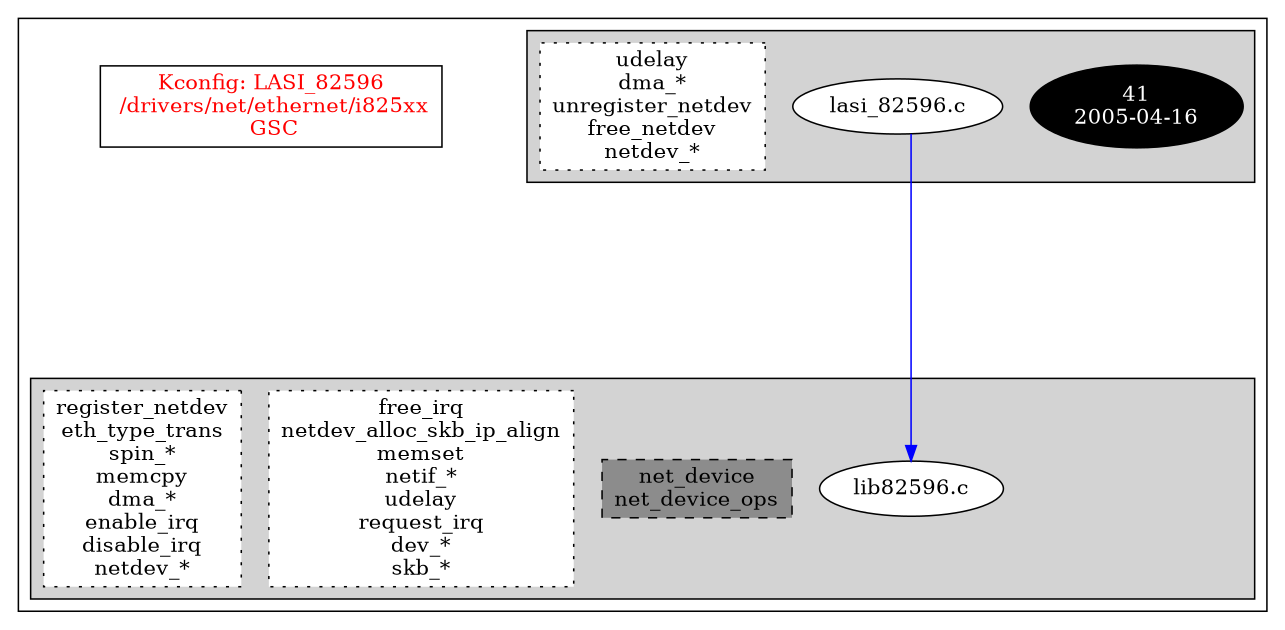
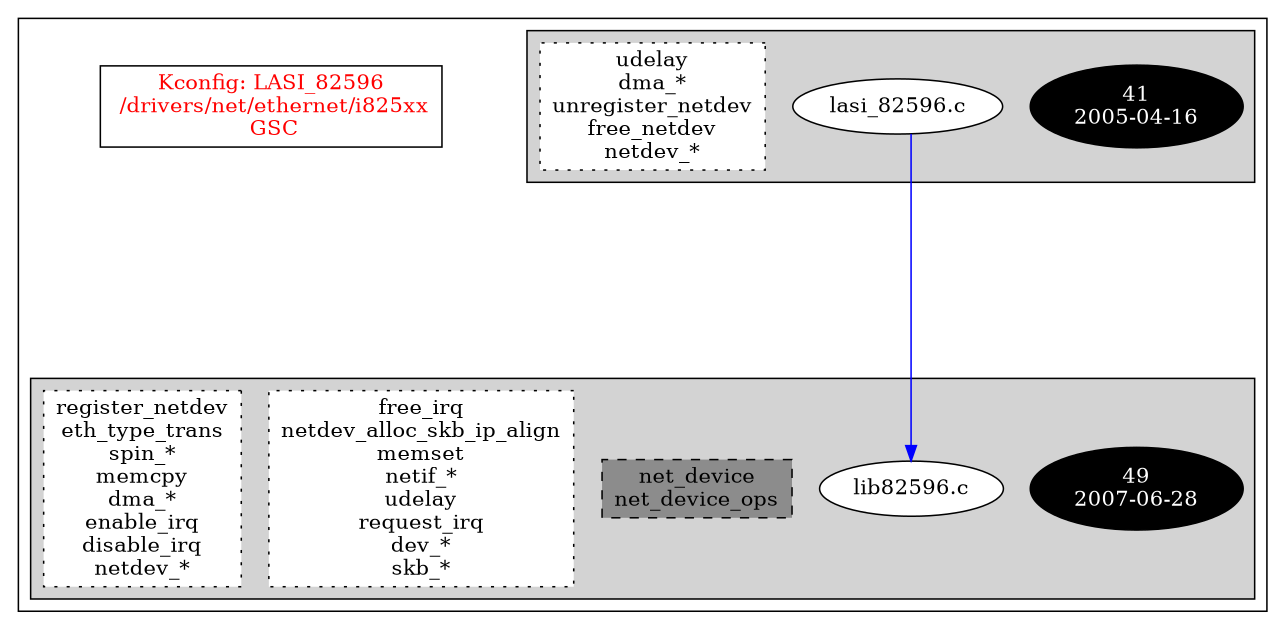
node "49 2007-06-28": added
